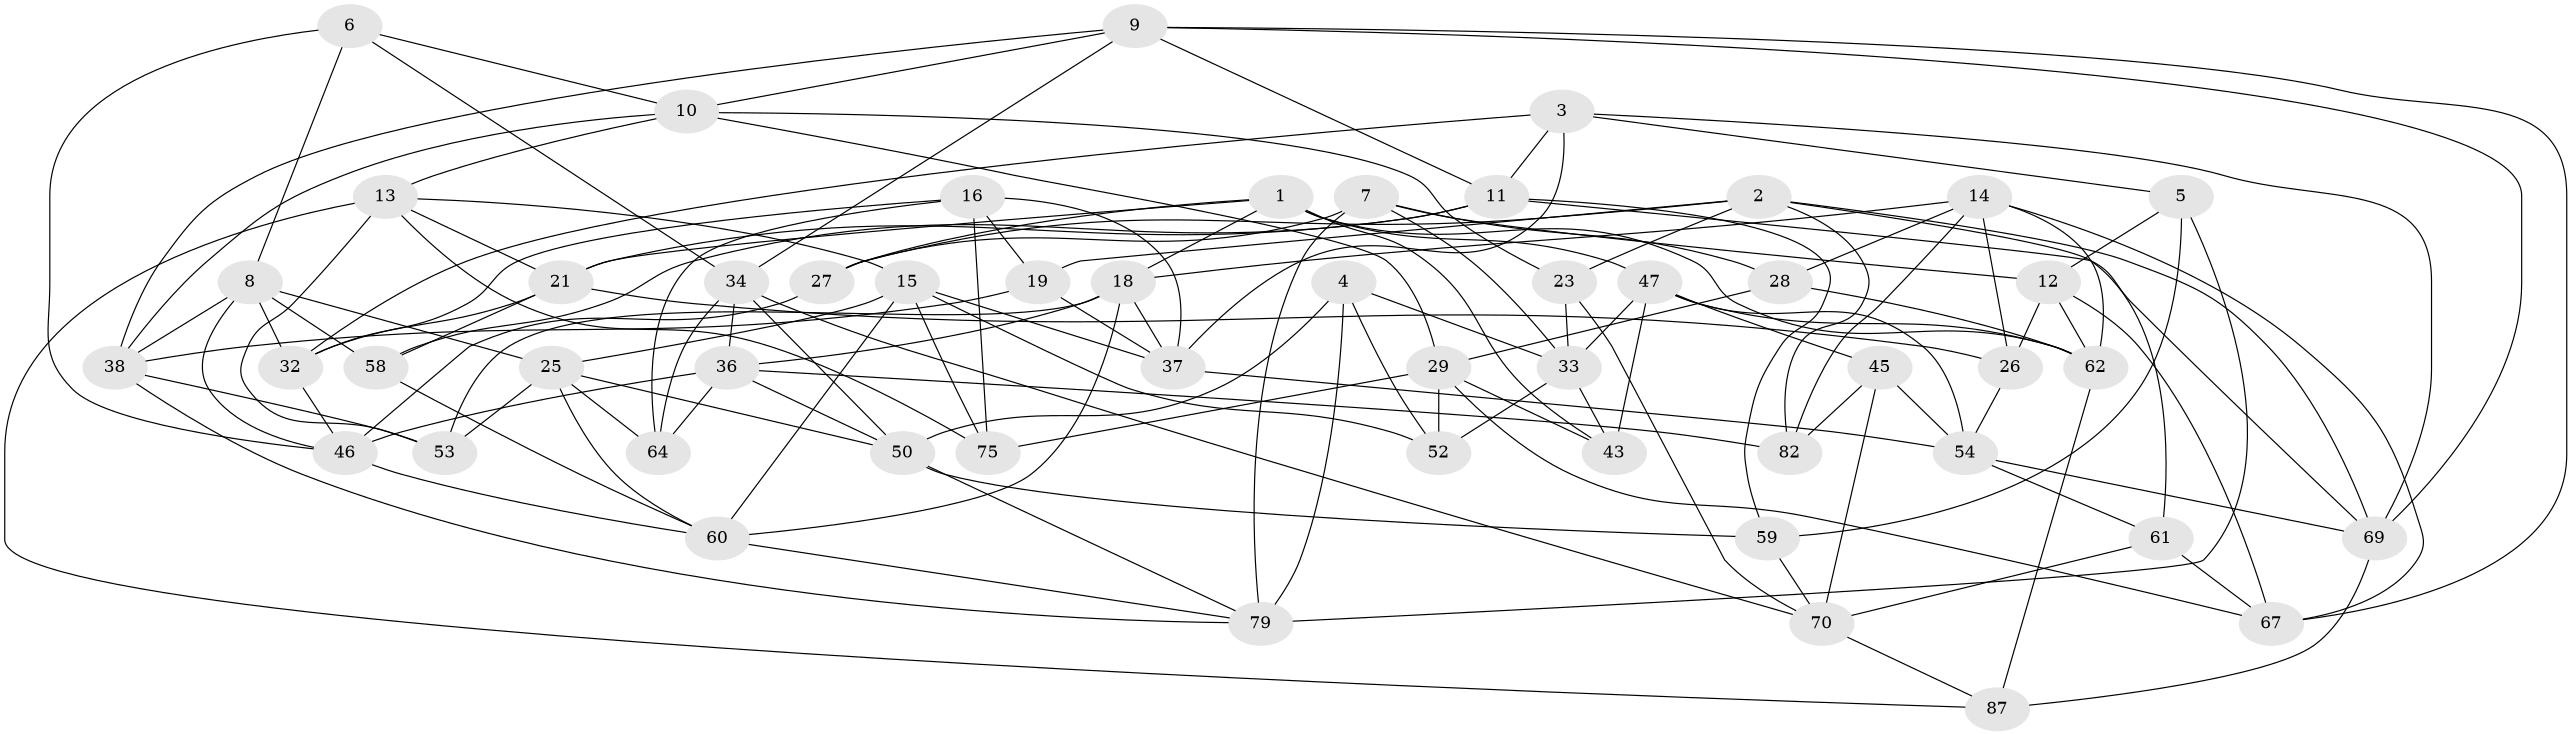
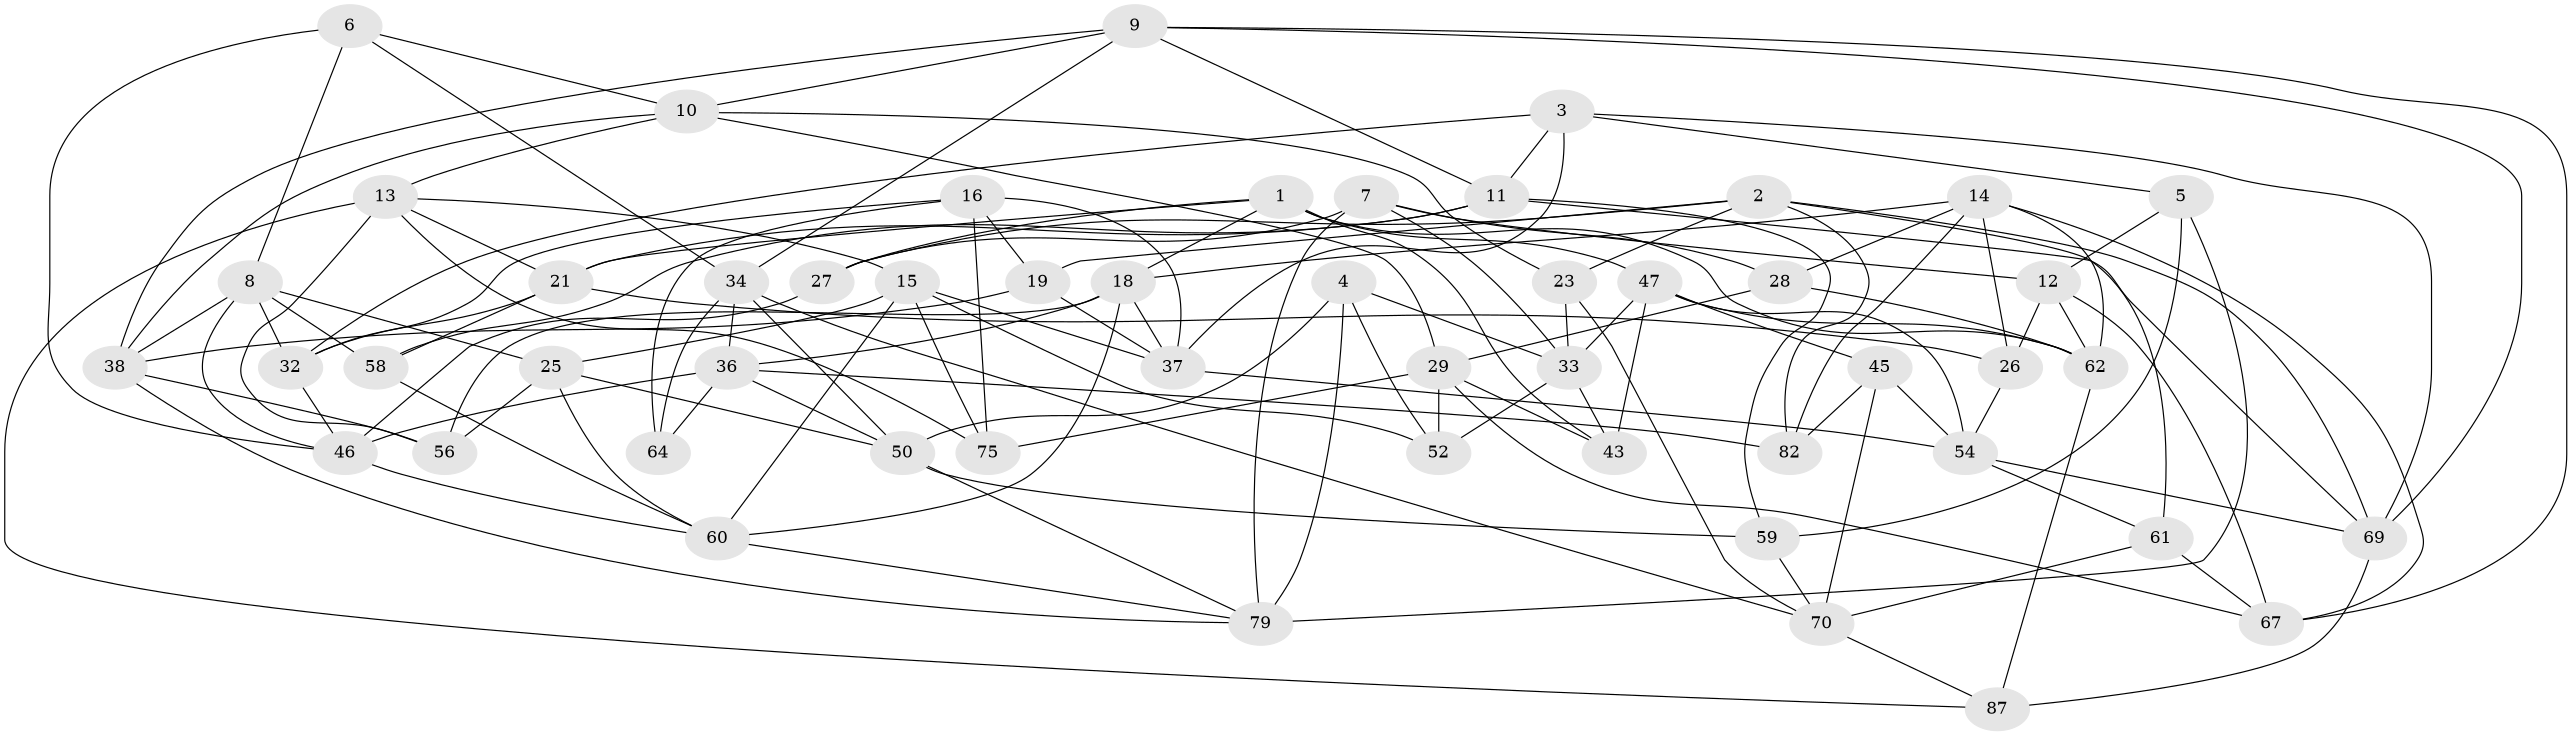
edge "25" -- "64": removed
node "53": label "53" -> "56"
